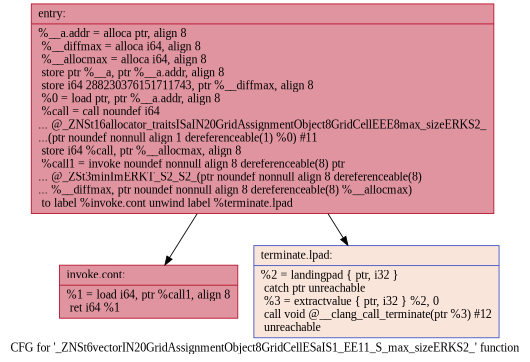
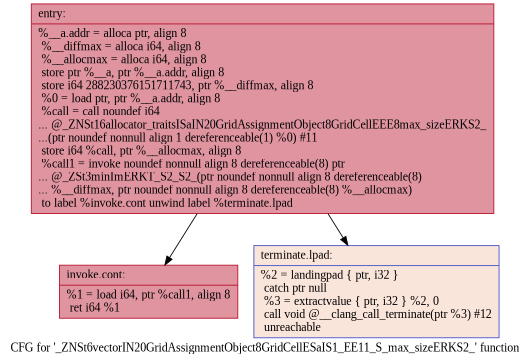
node "terminate.lpad:": text "catch ptr unreachable" -> "catch ptr null"
